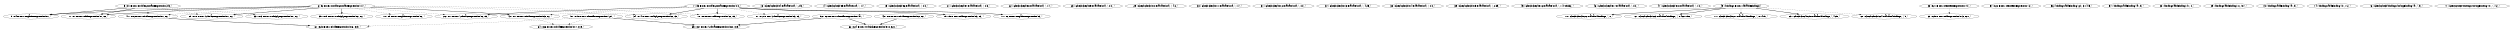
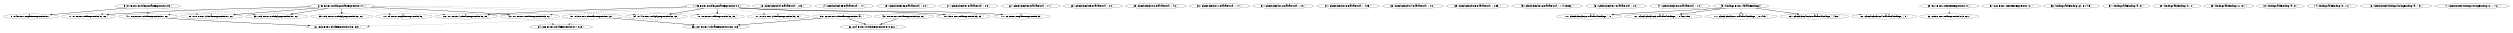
edge "6 : e2 = new DoubleConstantExpression(-1.7, )" -> "9 : e4 = new NegationExpression(e1, )": now "6 : e2 = new DoubleConstantExpression(-1.7, )" -> "33 : e13 = new MultiplyExpression(e1, e2, )"
edge "5 : e1 = new DoubleConstantExpression(2.5, )" -> "17 : e7 = new AddExpression(e1, e2, )": style bold -> dashed
